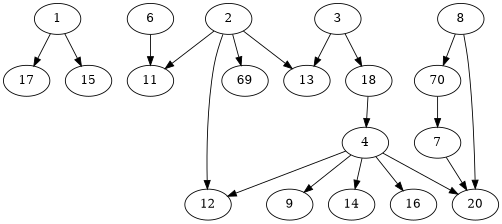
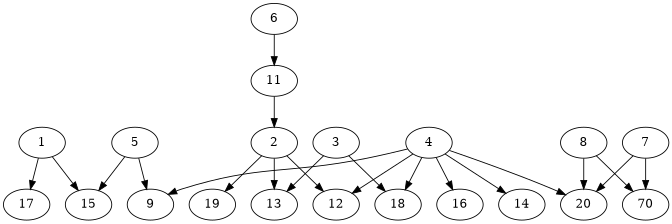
edge "2" -> "11": reversed
node "69": label "69" -> "19"
edge "18" -> "4": reversed
edge "70" -> "7": reversed
node "5": added
